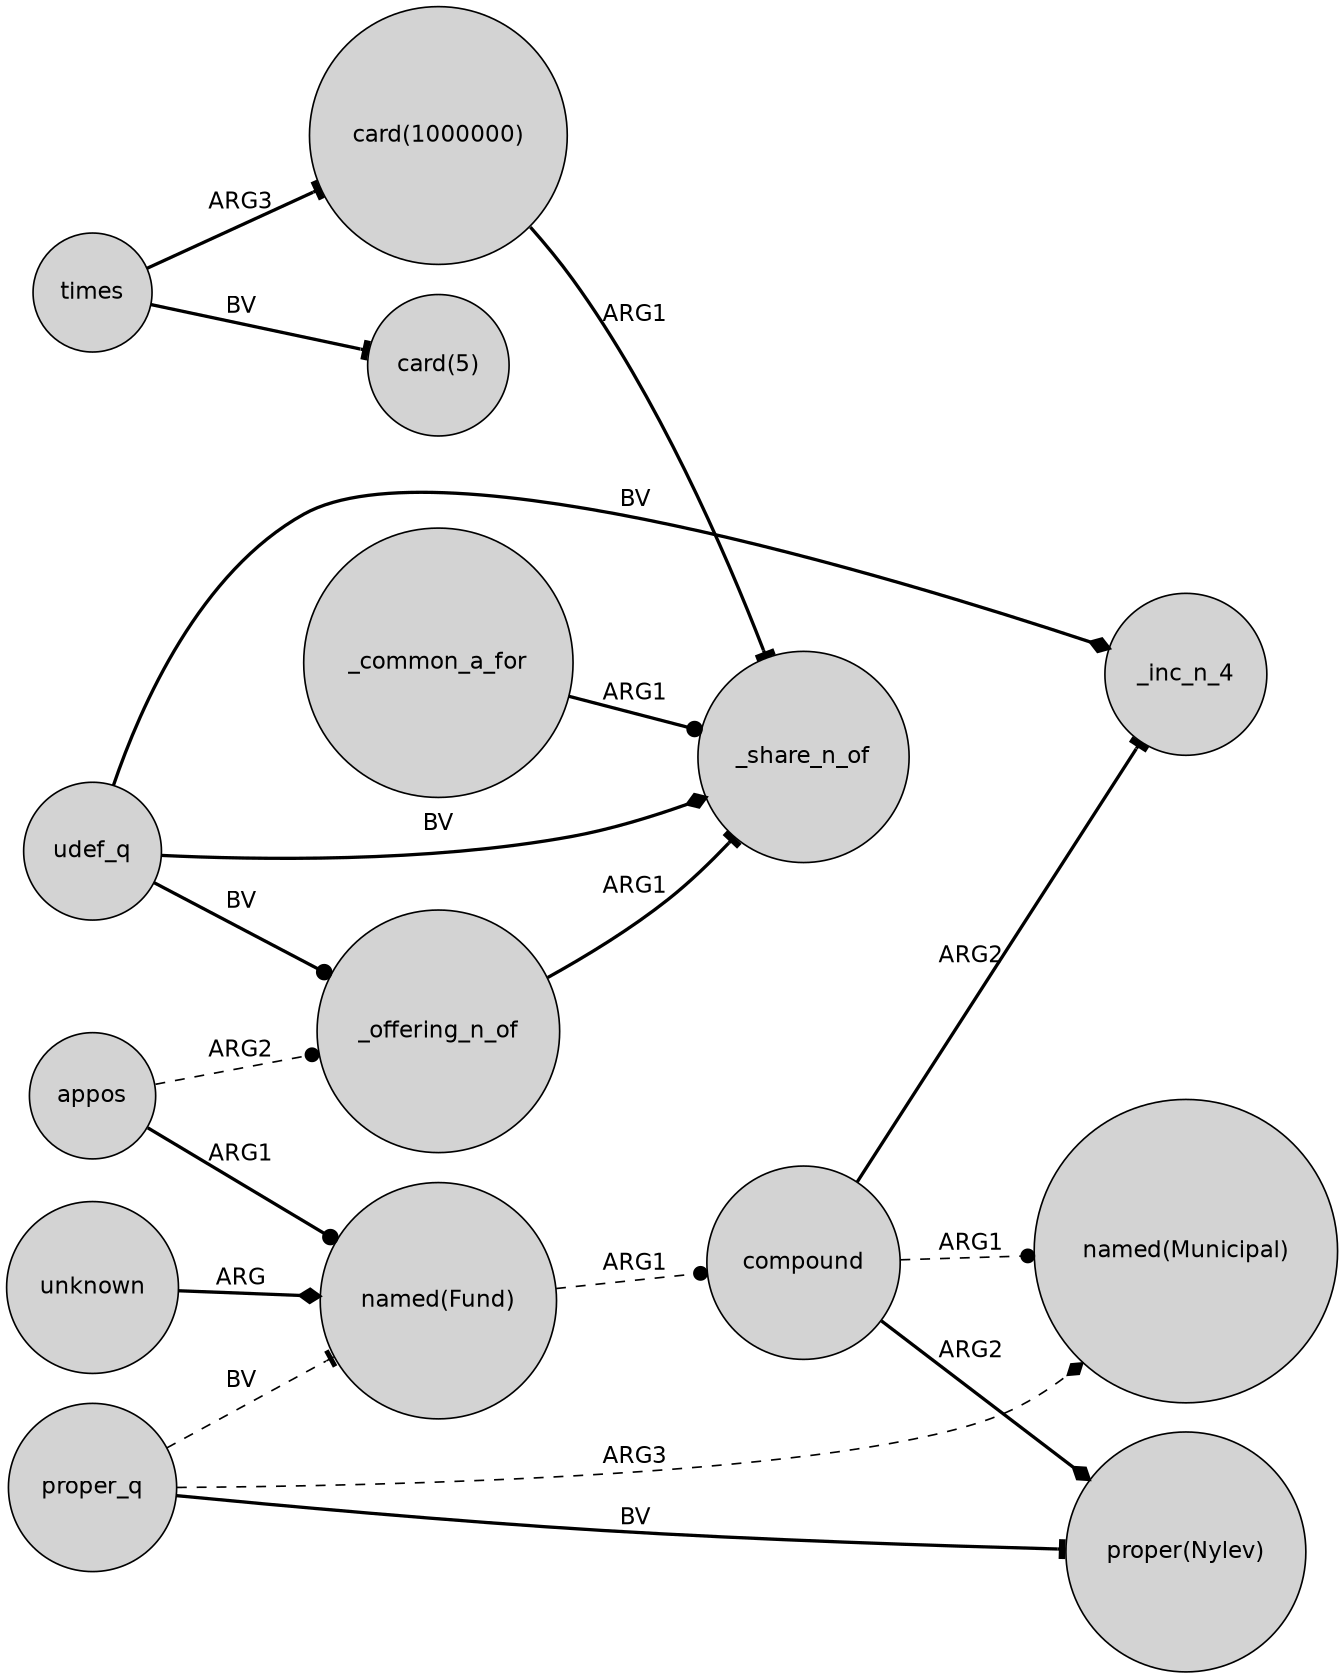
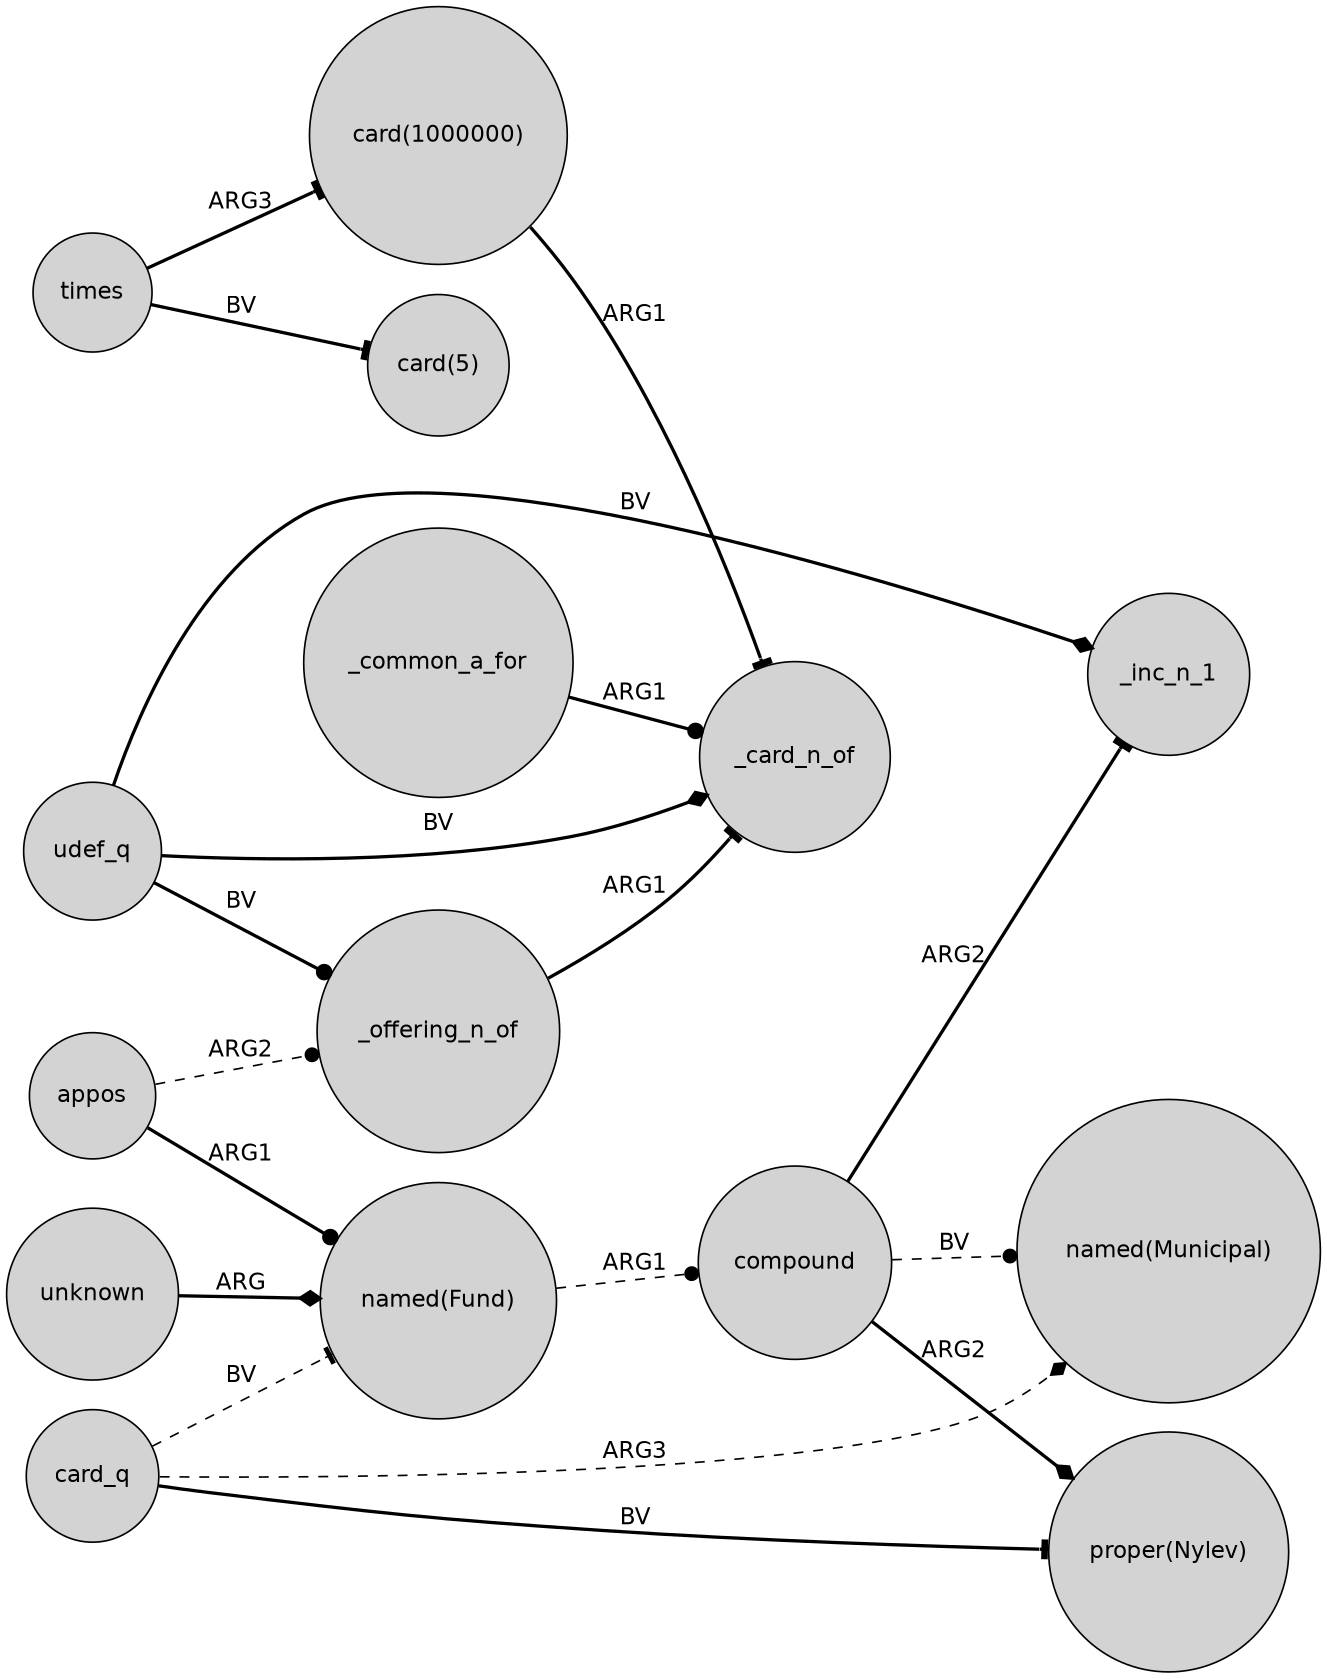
node "_inc_n_4": label "_inc_n_4" -> "_inc_n_1"
node "_share_n_of": label "_share_n_of" -> "_card_n_of"
edge "compound" -> "named(Municipal)": label "ARG1" -> "BV"
node "proper_q": label "proper_q" -> "card_q"
